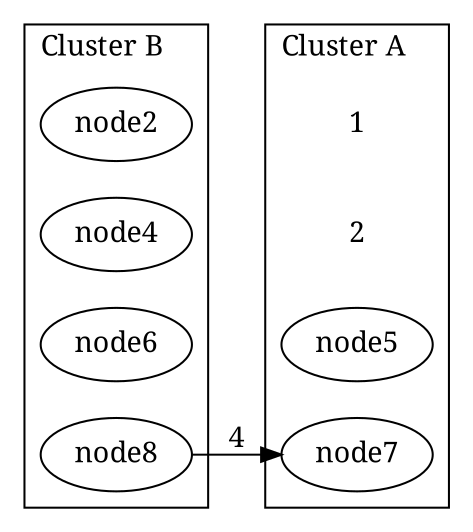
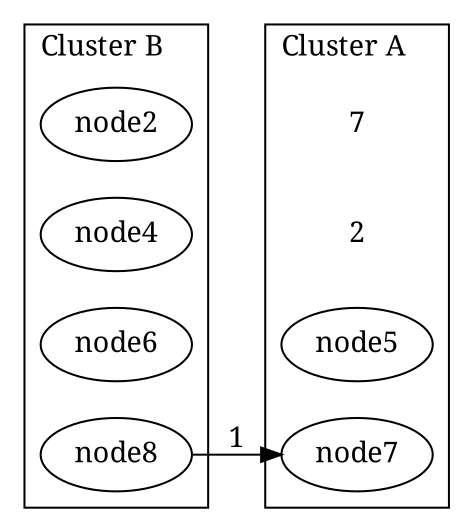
node "1": label "1" -> "7"
edge "node8" -> "node7": label "4" -> "1"
